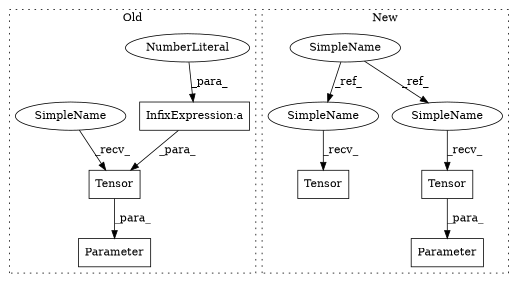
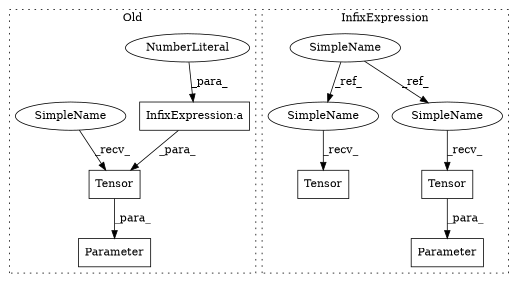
cluster "New": label "New" -> "InfixExpression"
